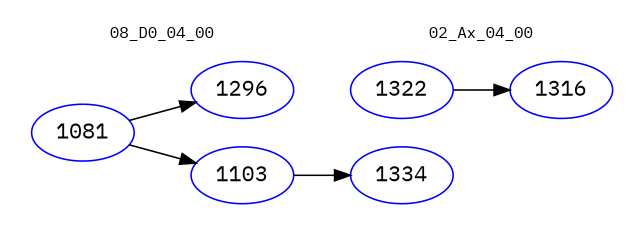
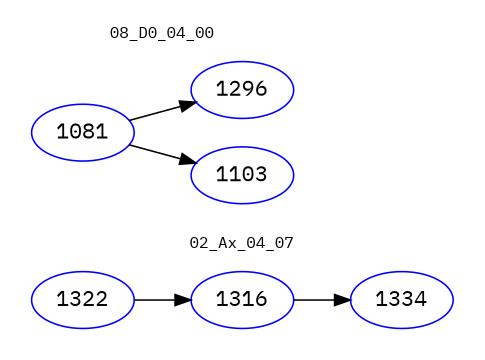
cluster "02_Ax_04_00": label "02_Ax_04_00" -> "02_Ax_04_07"
edge "1103" -> "1334": now "1316" -> "1334"
